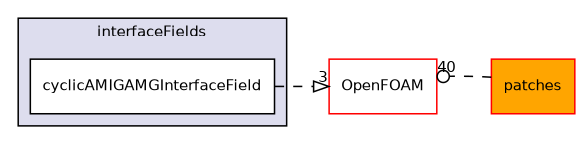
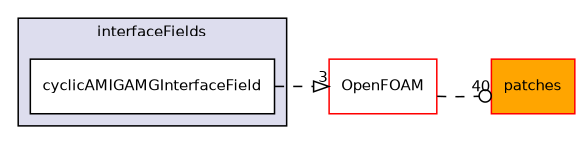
edge "patches" -> "OpenFOAM": reversed
